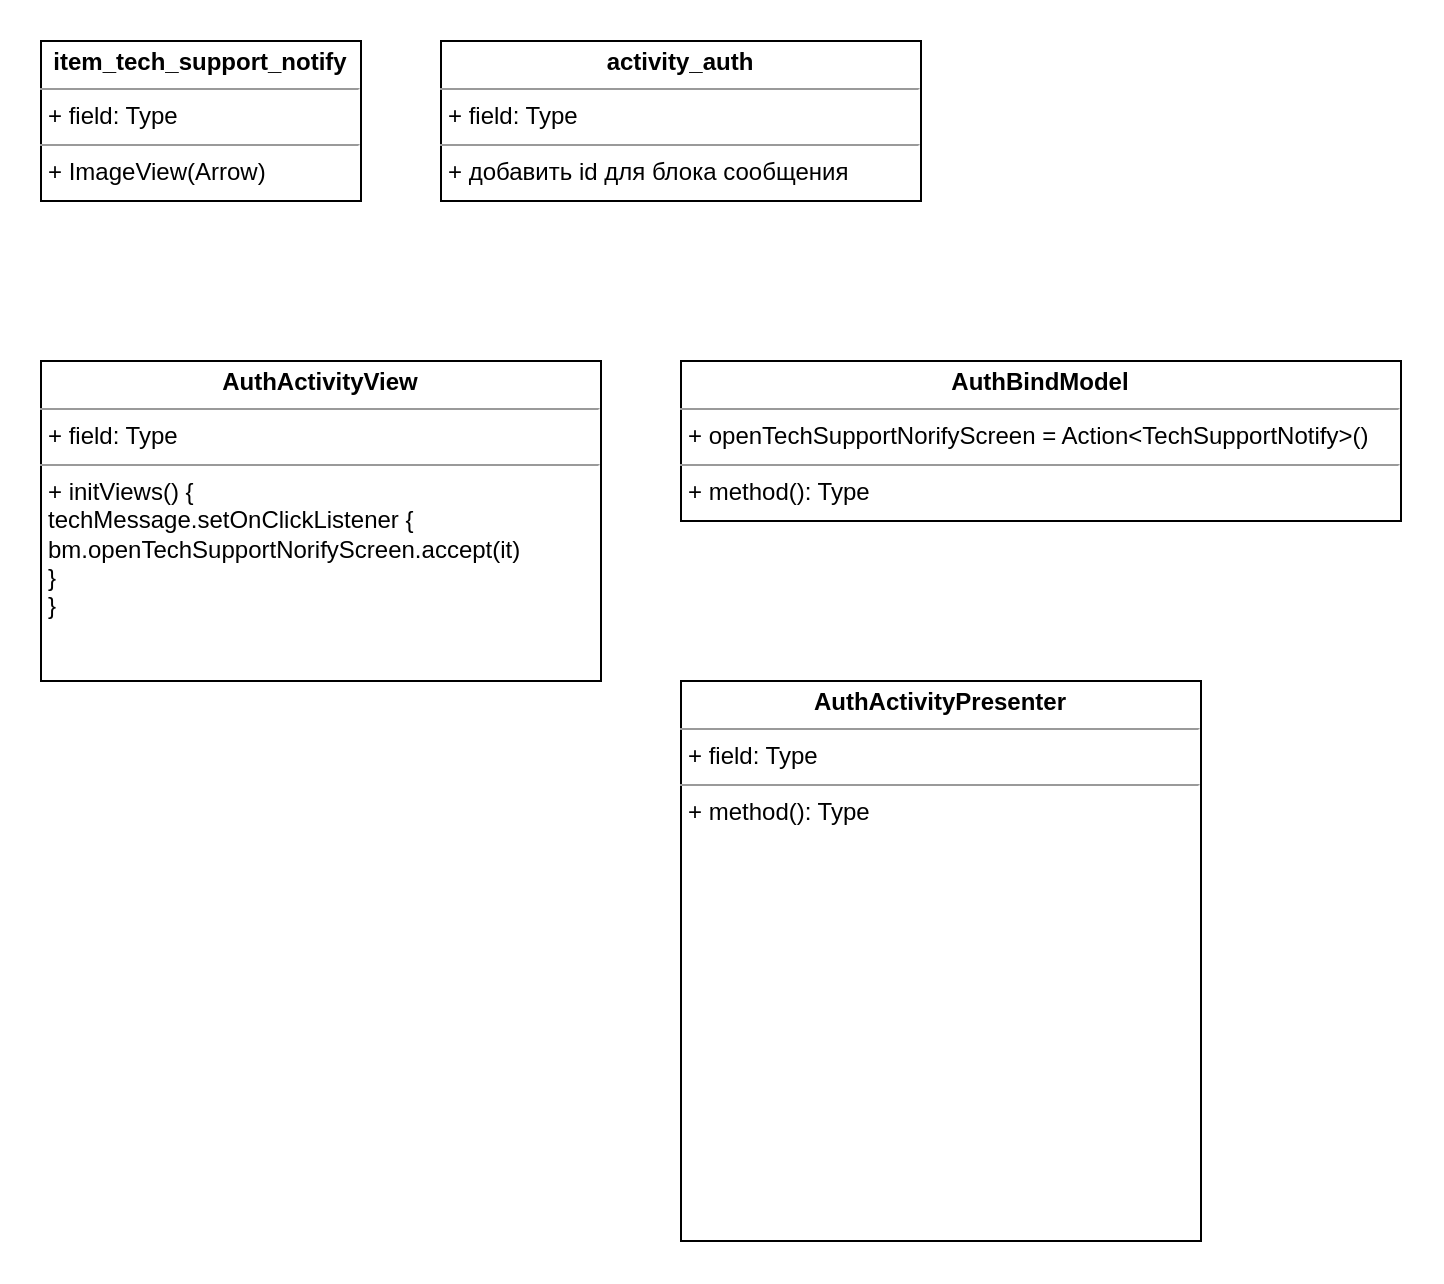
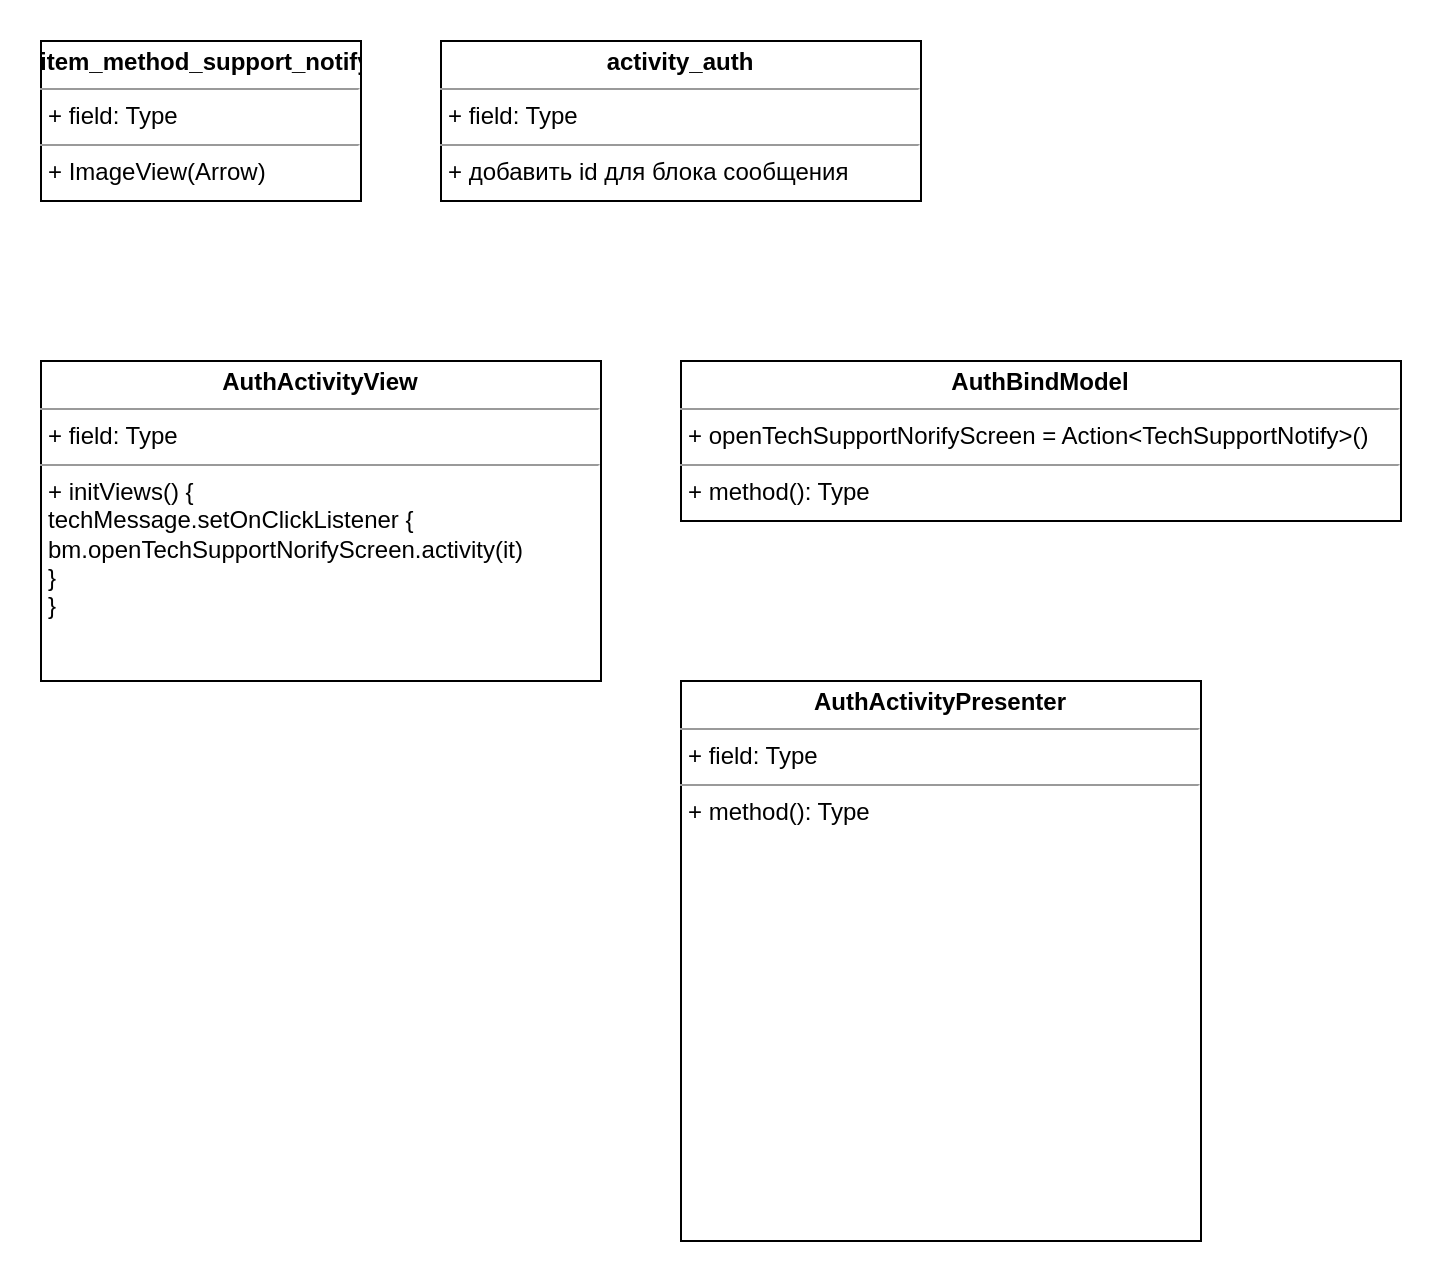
node "item_tech_support_notify + field: Type + ImageView(Arrow)": label "item_tech_support_notify + field: Type + ImageView(Arrow)" -> "item_method_support_notify + field: Type + ImageView(Arrow)"
node "AuthActivityView + field: Type + initViews() { techMessage.setOnClickListener { bm.openTechSupportNorifyScreen.accept(it) } }": label "AuthActivityView + field: Type + initViews() { techMessage.setOnClickListener { bm.openTechSupportNorifyScreen.accept(it) } }" -> "AuthActivityView + field: Type + initViews() { techMessage.setOnClickListener { bm.openTechSupportNorifyScreen.activity(it) } }"
